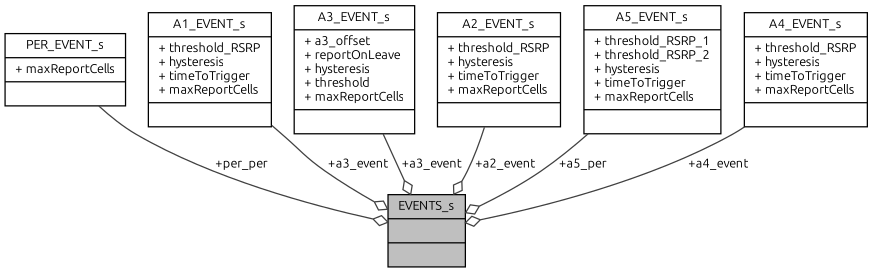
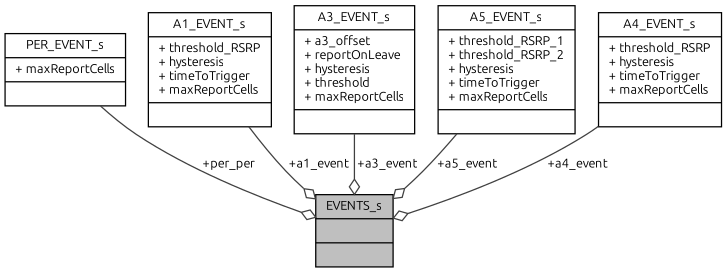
node "A2_EVENT_s": removed
edge "A1_EVENT_s" -> "EVENTS_s": label " +a3_event" -> " +a1_event"
edge "A5_EVENT_s" -> "EVENTS_s": label " +a5_per" -> " +a5_event"
